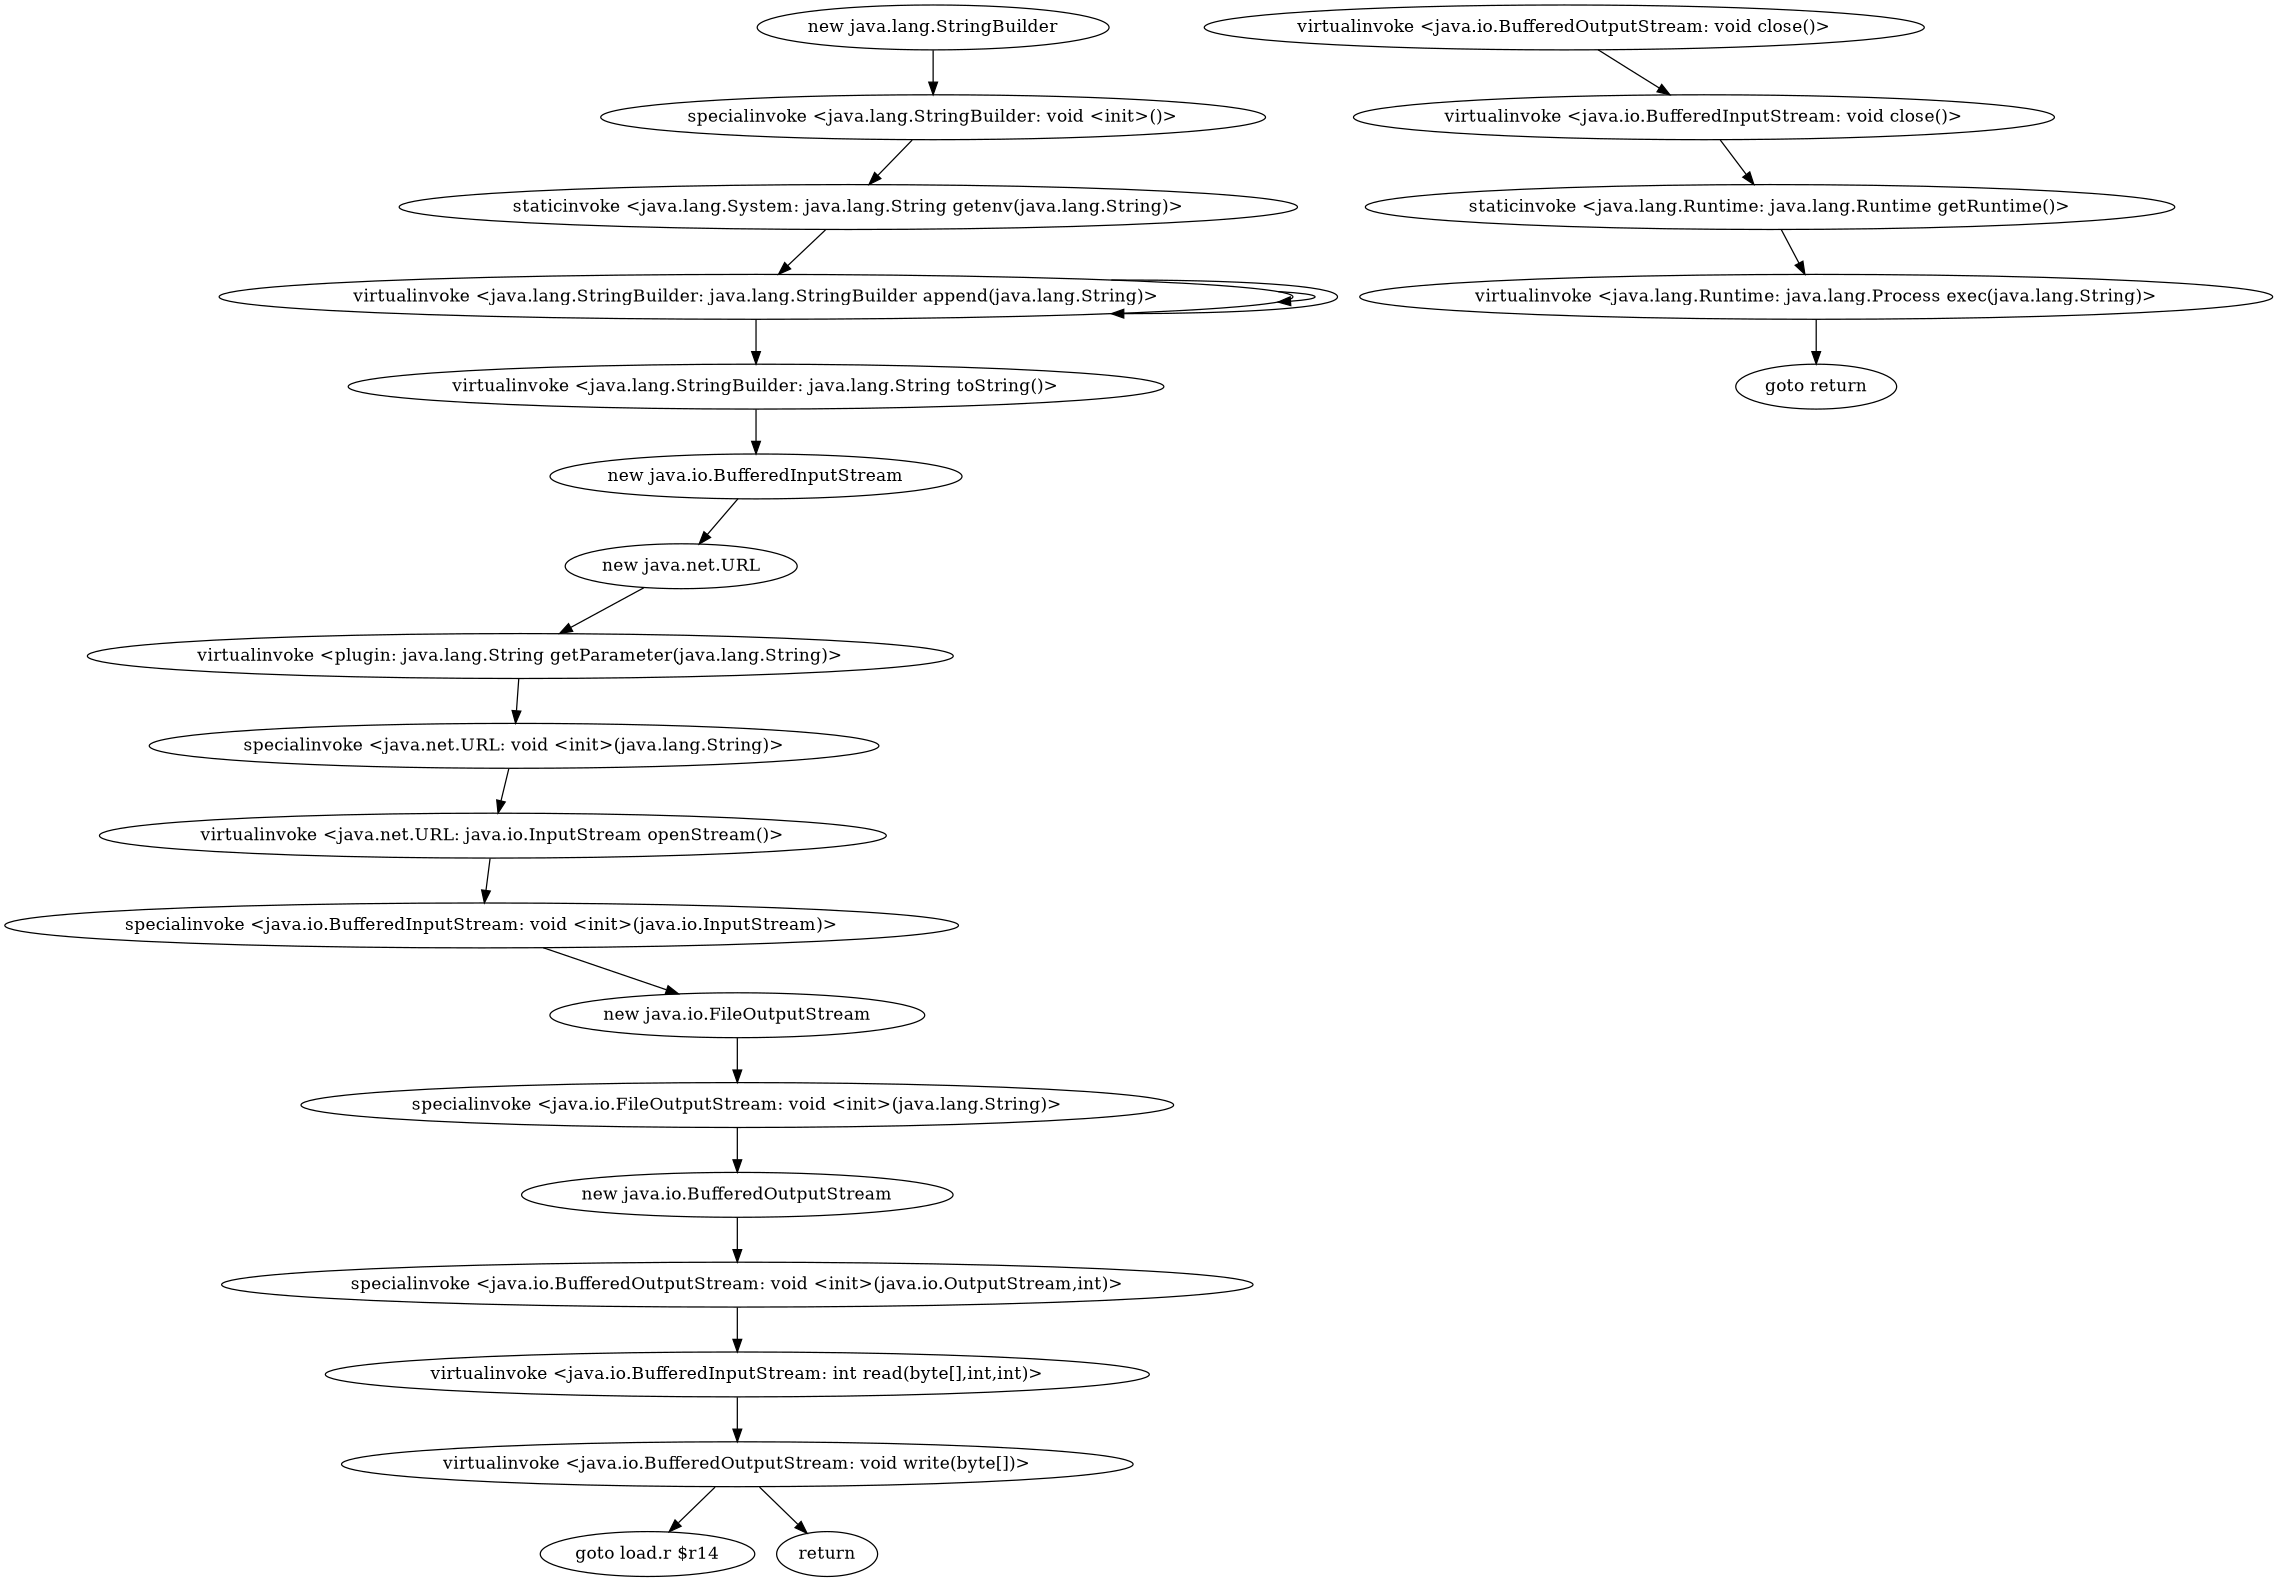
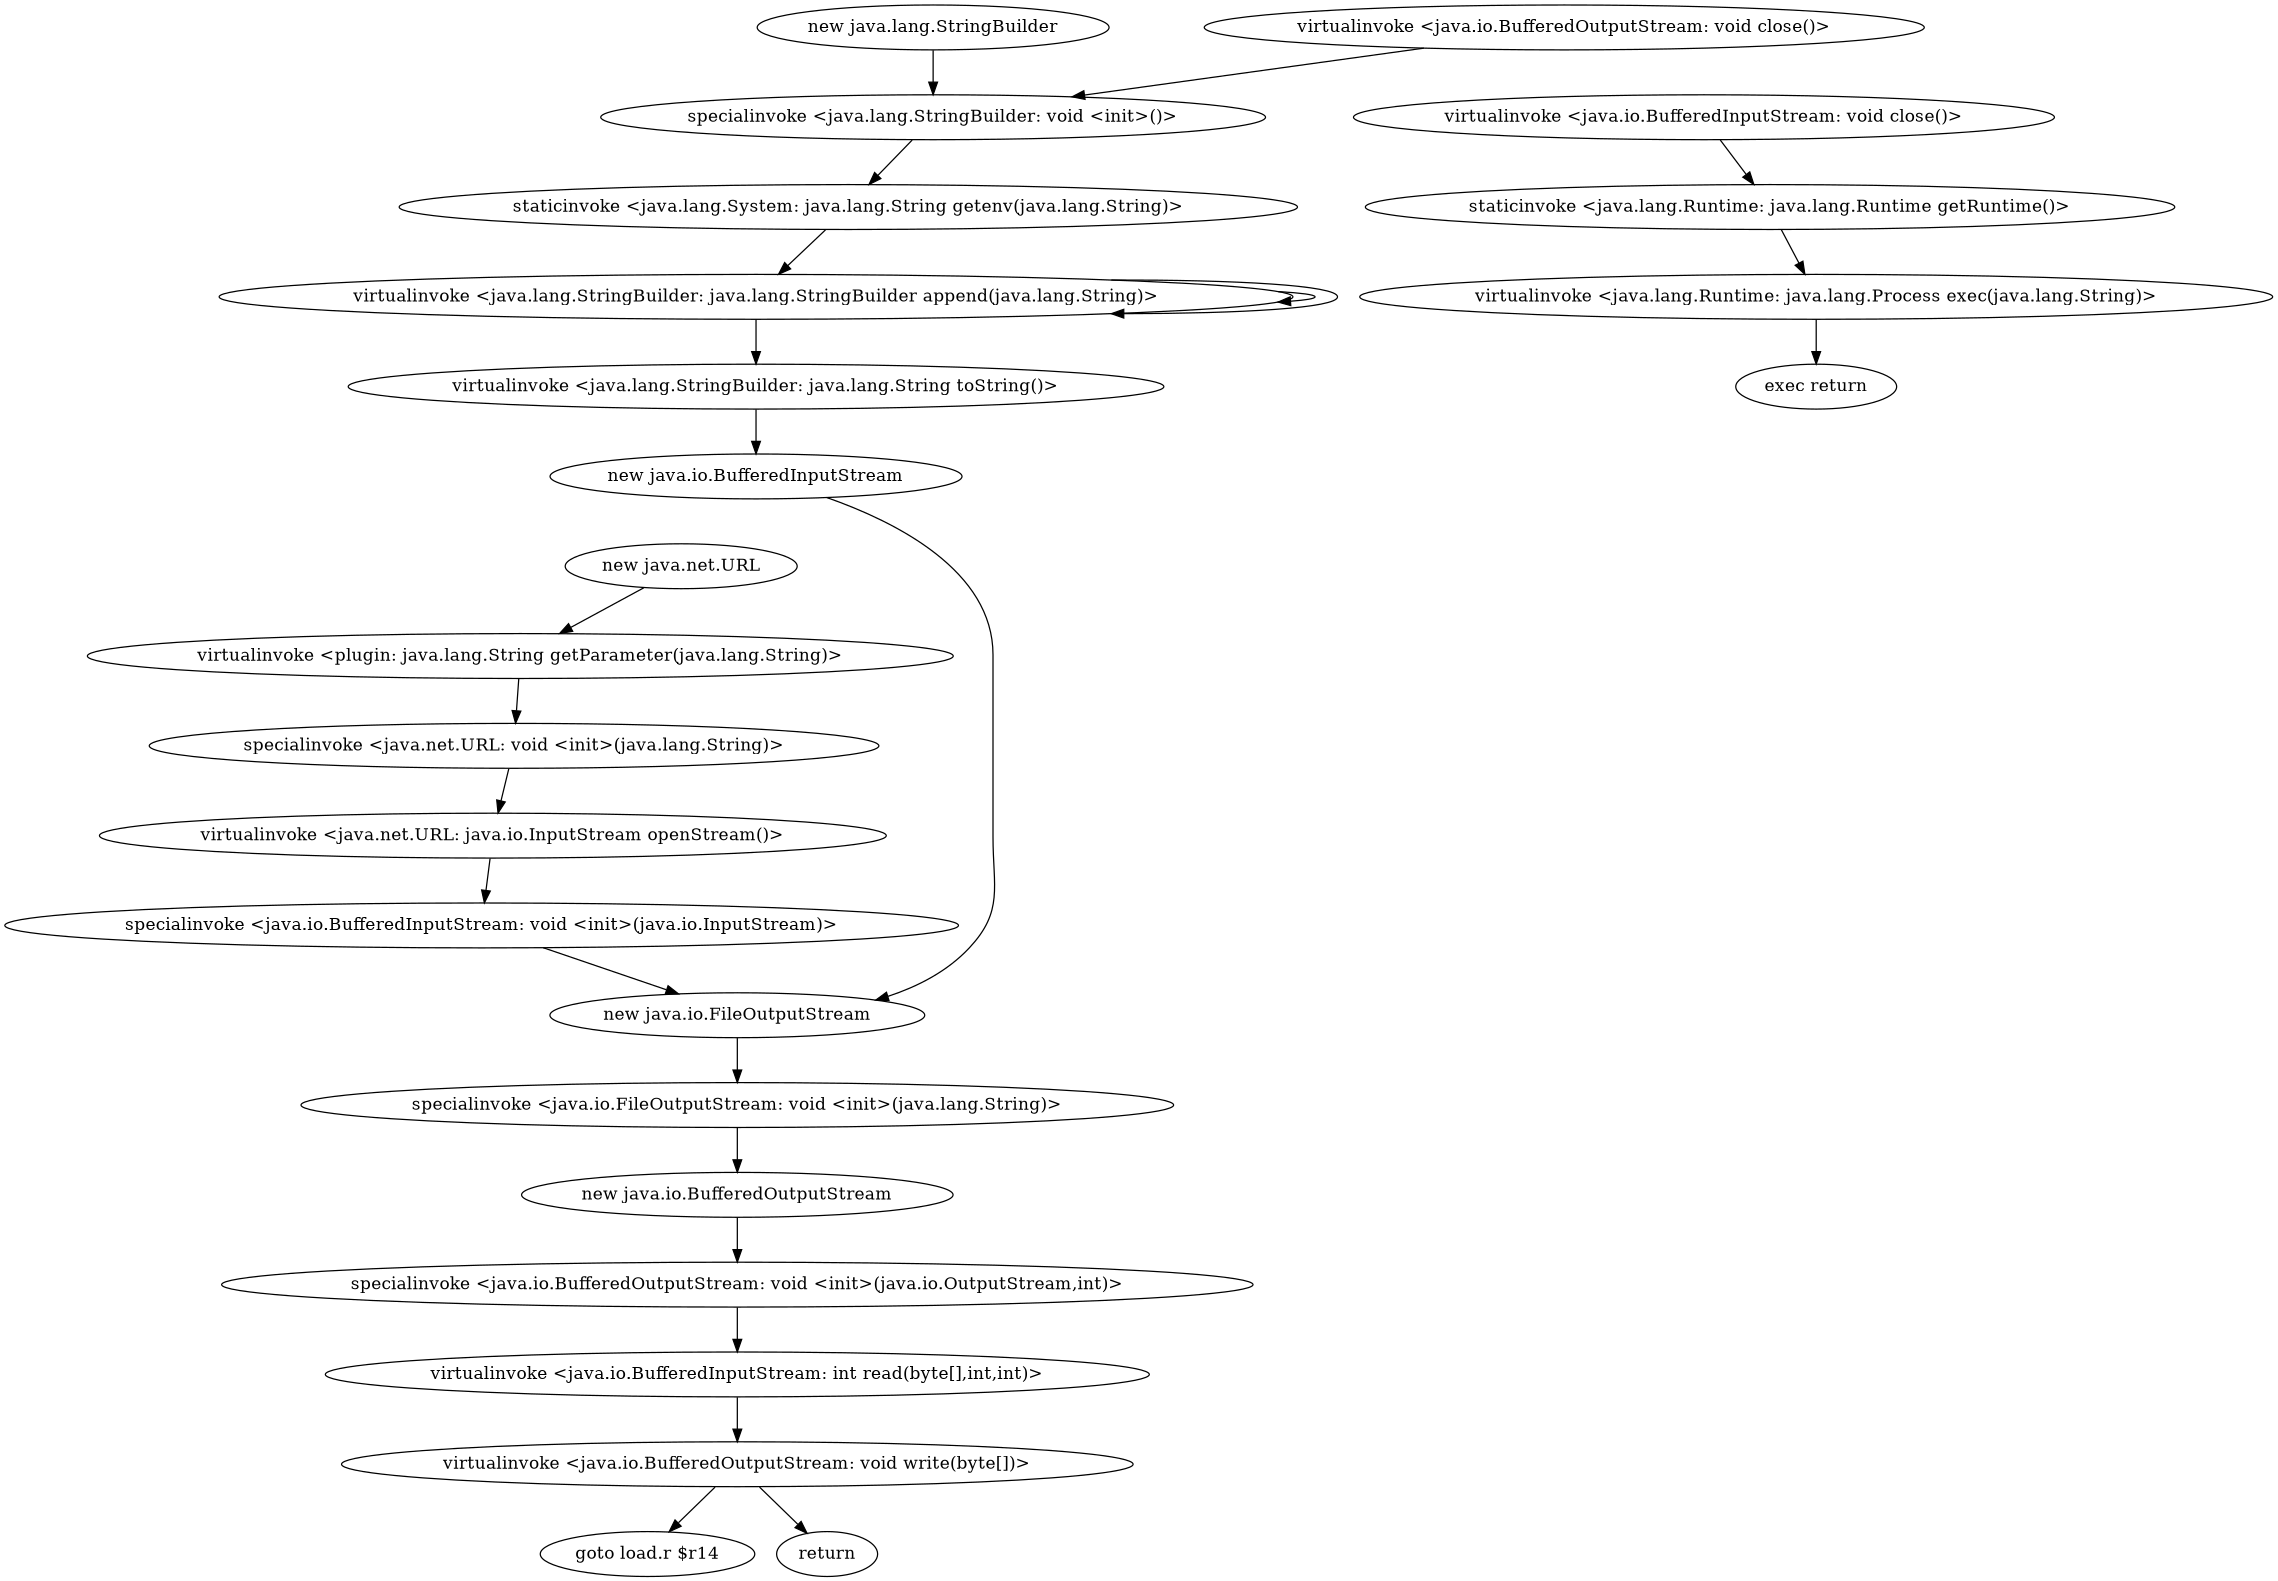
edge "virtualinvoke <java.io.BufferedOutputStream: void close()>" -> "virtualinvoke <java.io.BufferedInputStream: void close()>": now "virtualinvoke <java.io.BufferedOutputStream: void close()>" -> "specialinvoke <java.lang.StringBuilder: void <init>()>"
node "goto return": label "goto return" -> "exec return"
edge "new java.io.BufferedInputStream" -> "new java.net.URL": now "new java.io.BufferedInputStream" -> "new java.io.FileOutputStream"
